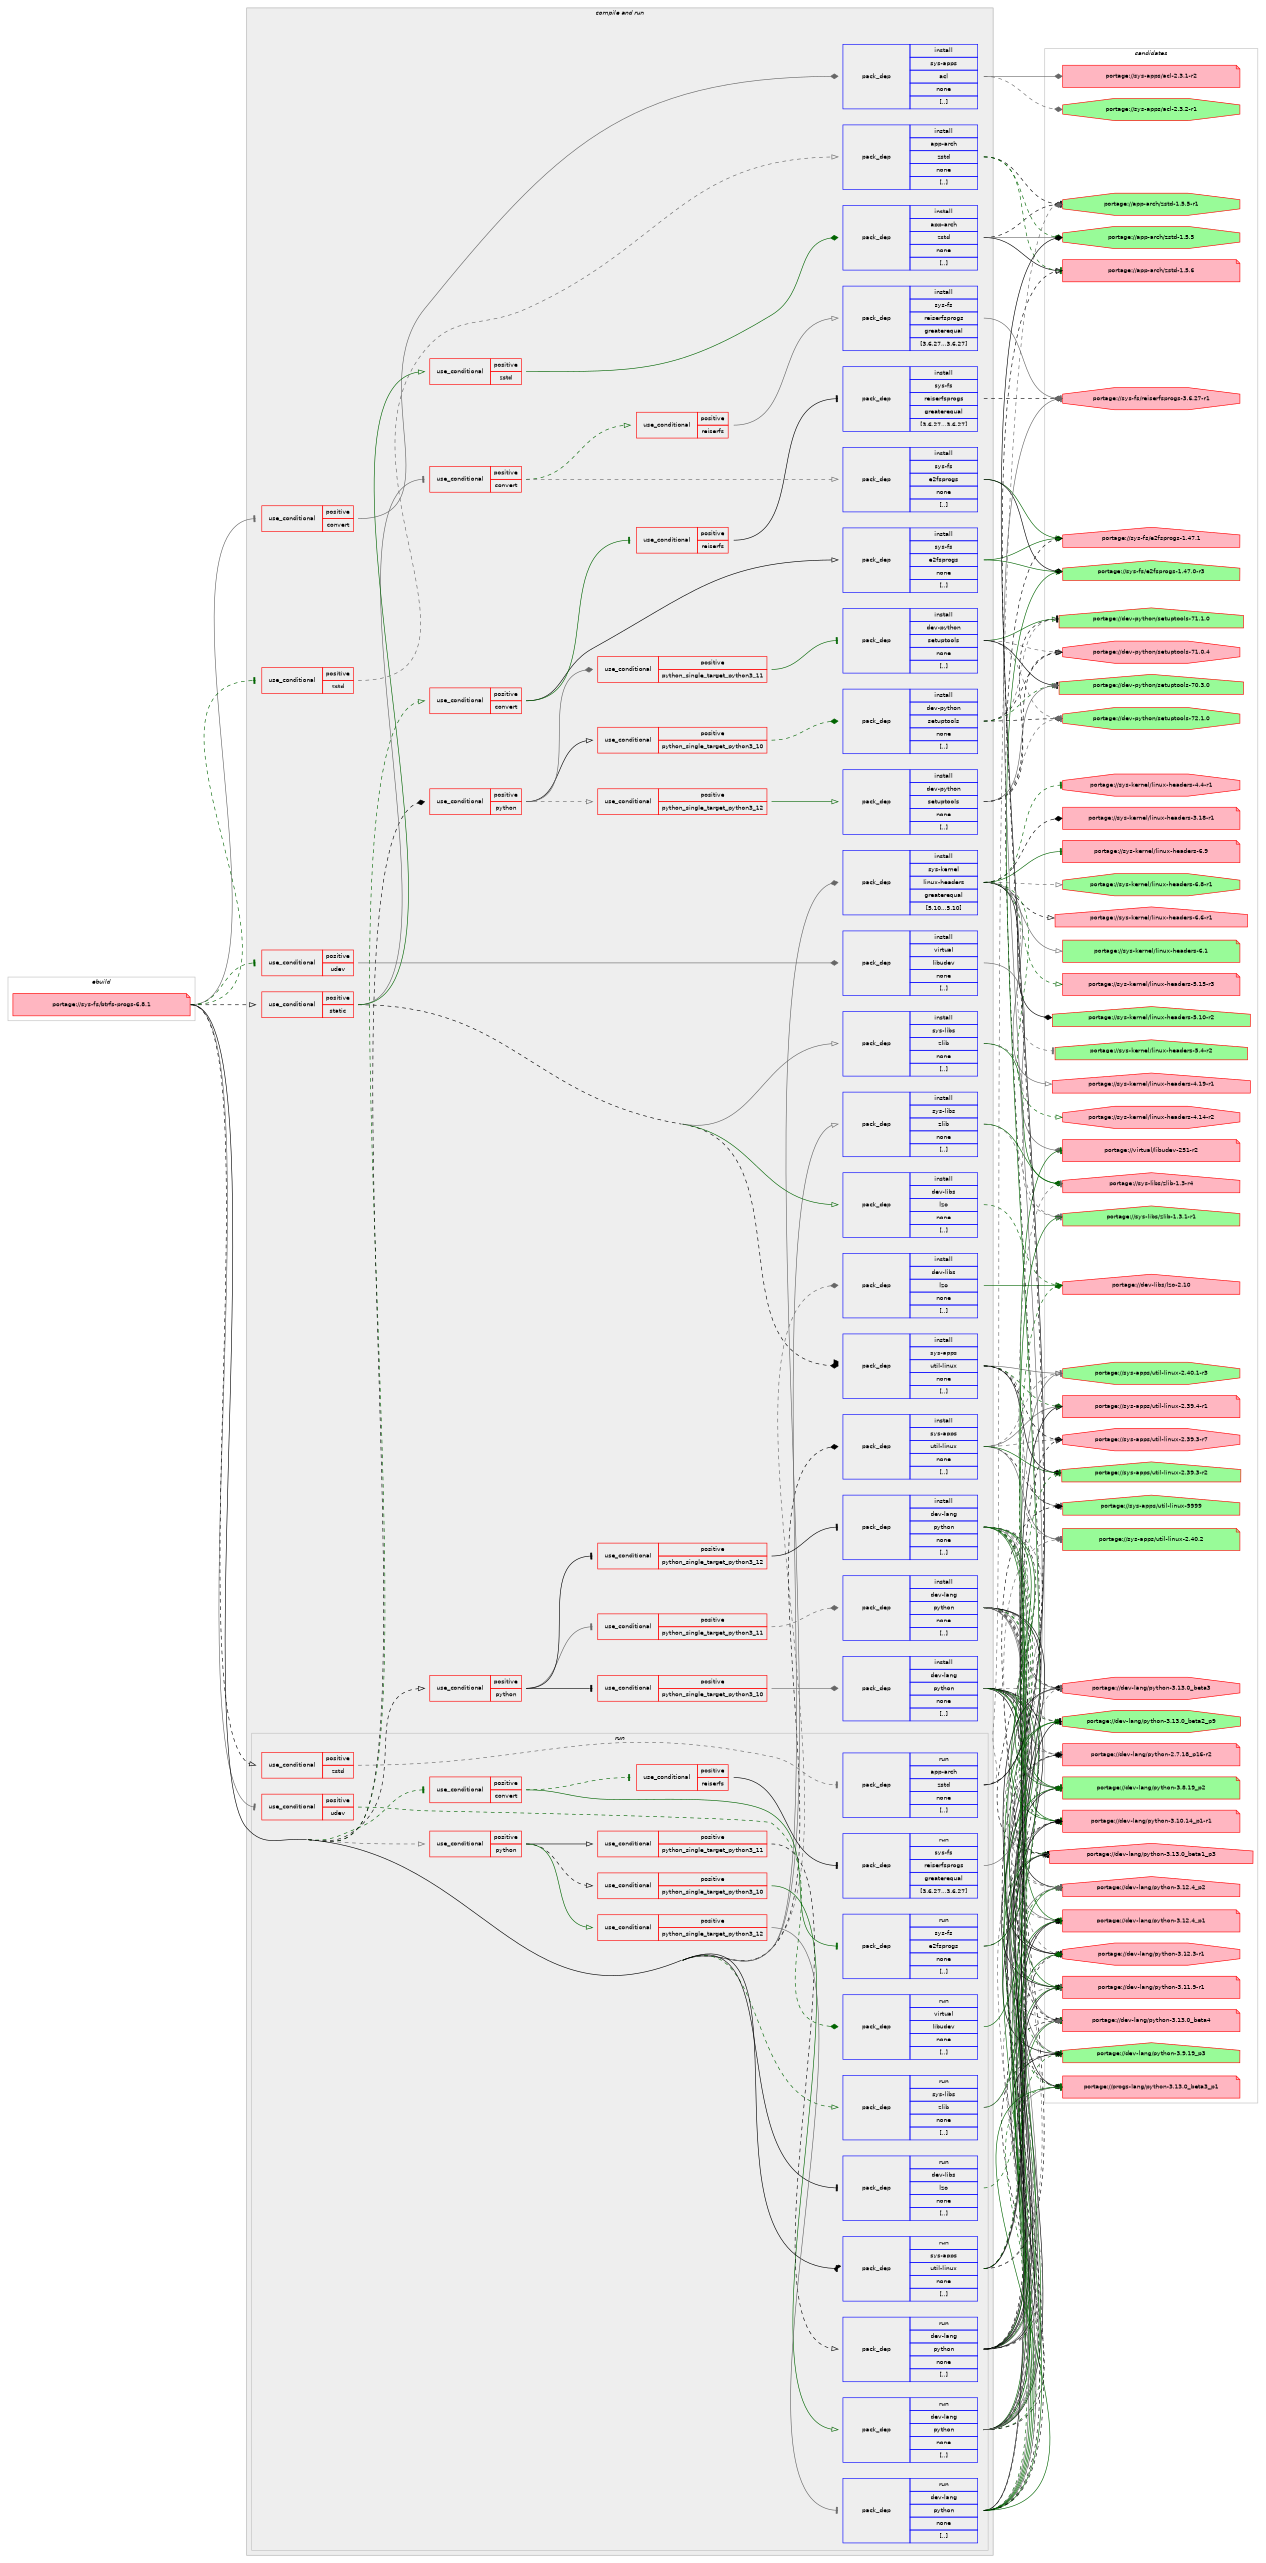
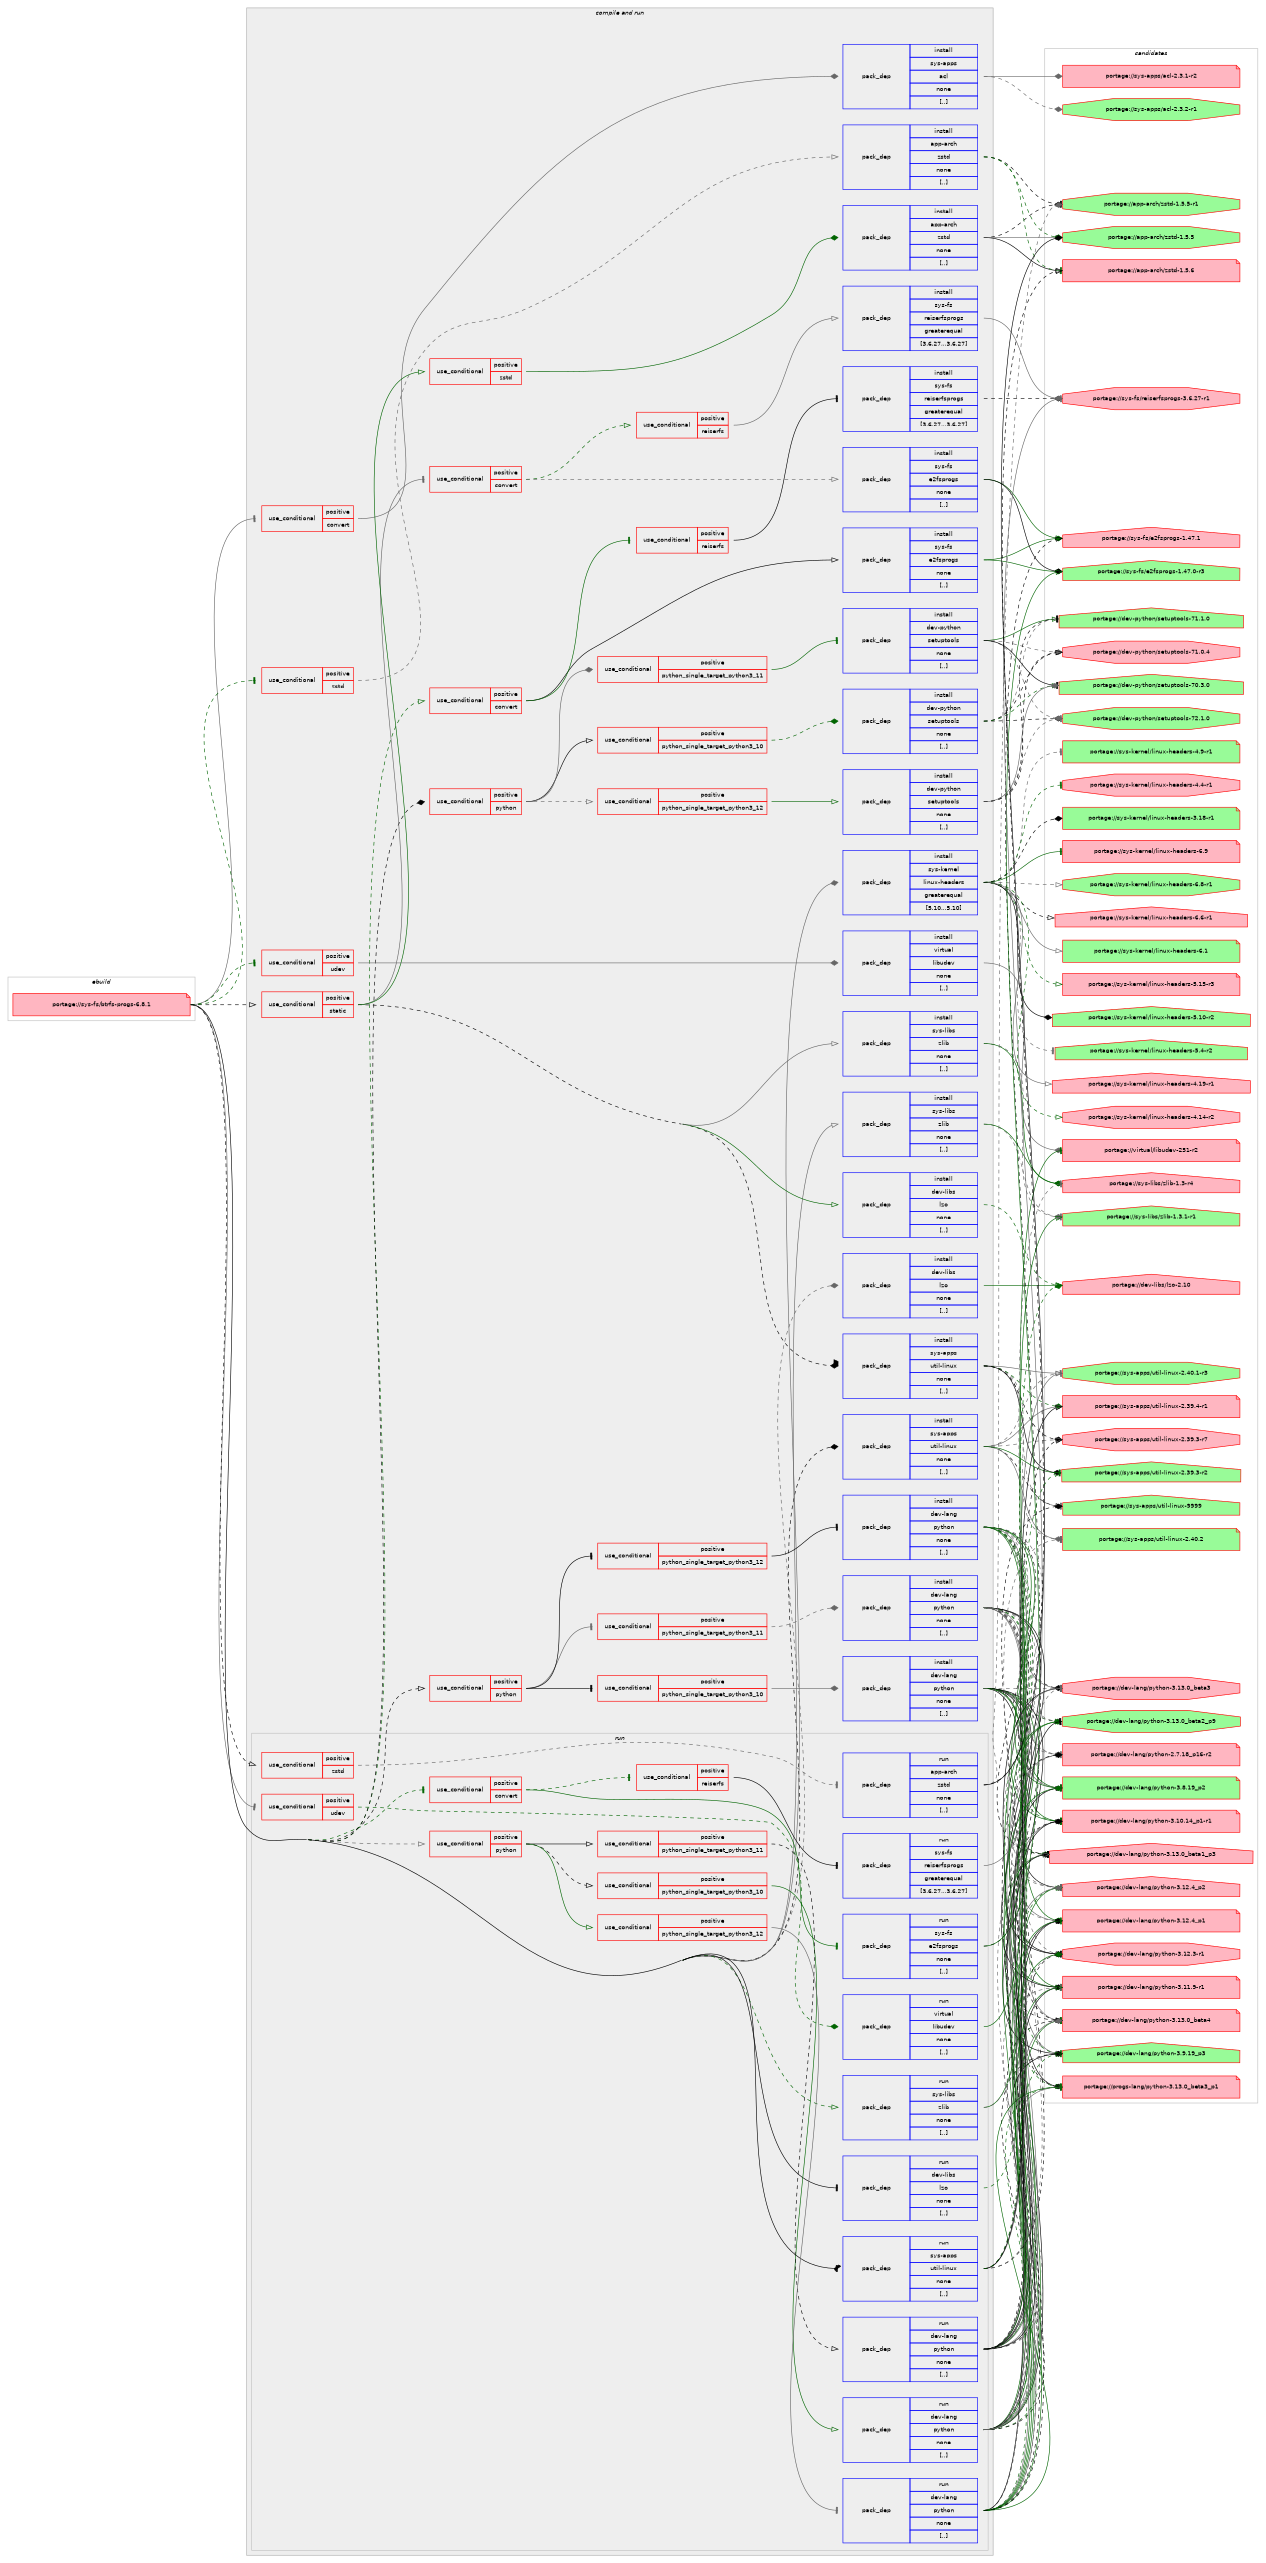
node "portage://sys-kernel/linux-headers-4.9-r1": added
node "portage://sys-kernel/linux-headers-3.18-r1": fillcolor lightpink -> palegreen
